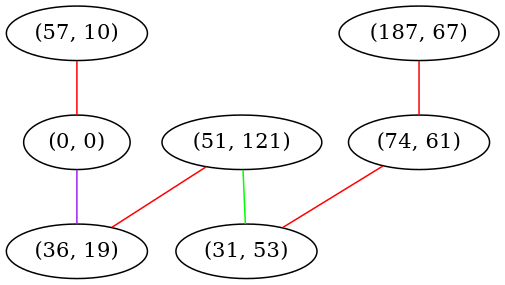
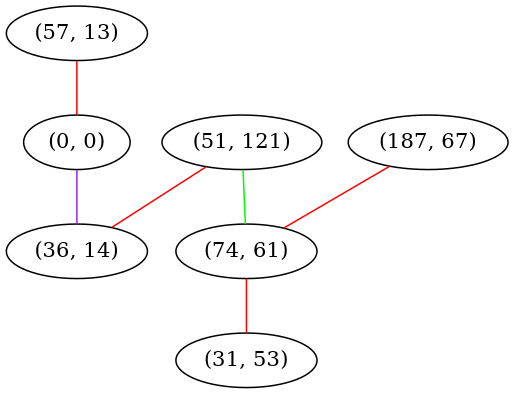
node "(57, 10)": label "(57, 10)" -> "(57, 13)"
edge "(51, 121)" -- "(31, 53)": now "(51, 121)" -- "(74, 61)"
node "(36, 19)": label "(36, 19)" -> "(36, 14)"
